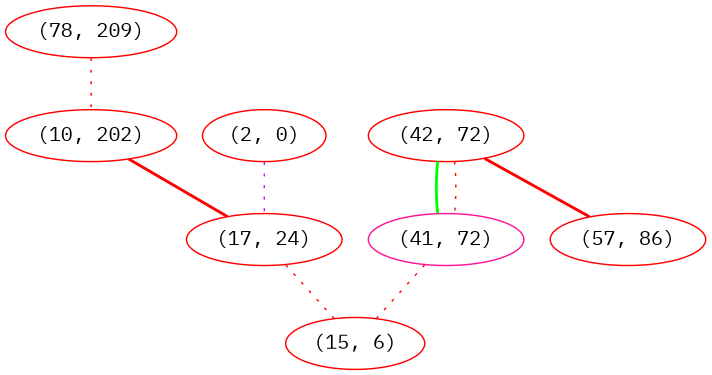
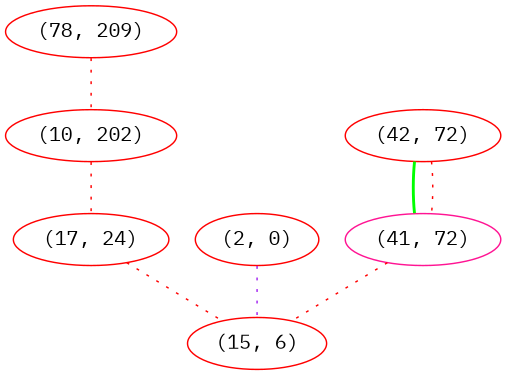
edge "(10, 202)" -- "(17, 24)": style bold -> dotted
edge "(2, 0)" -- "(17, 24)": now "(2, 0)" -- "(15, 6)"
node "(57, 86)": removed
